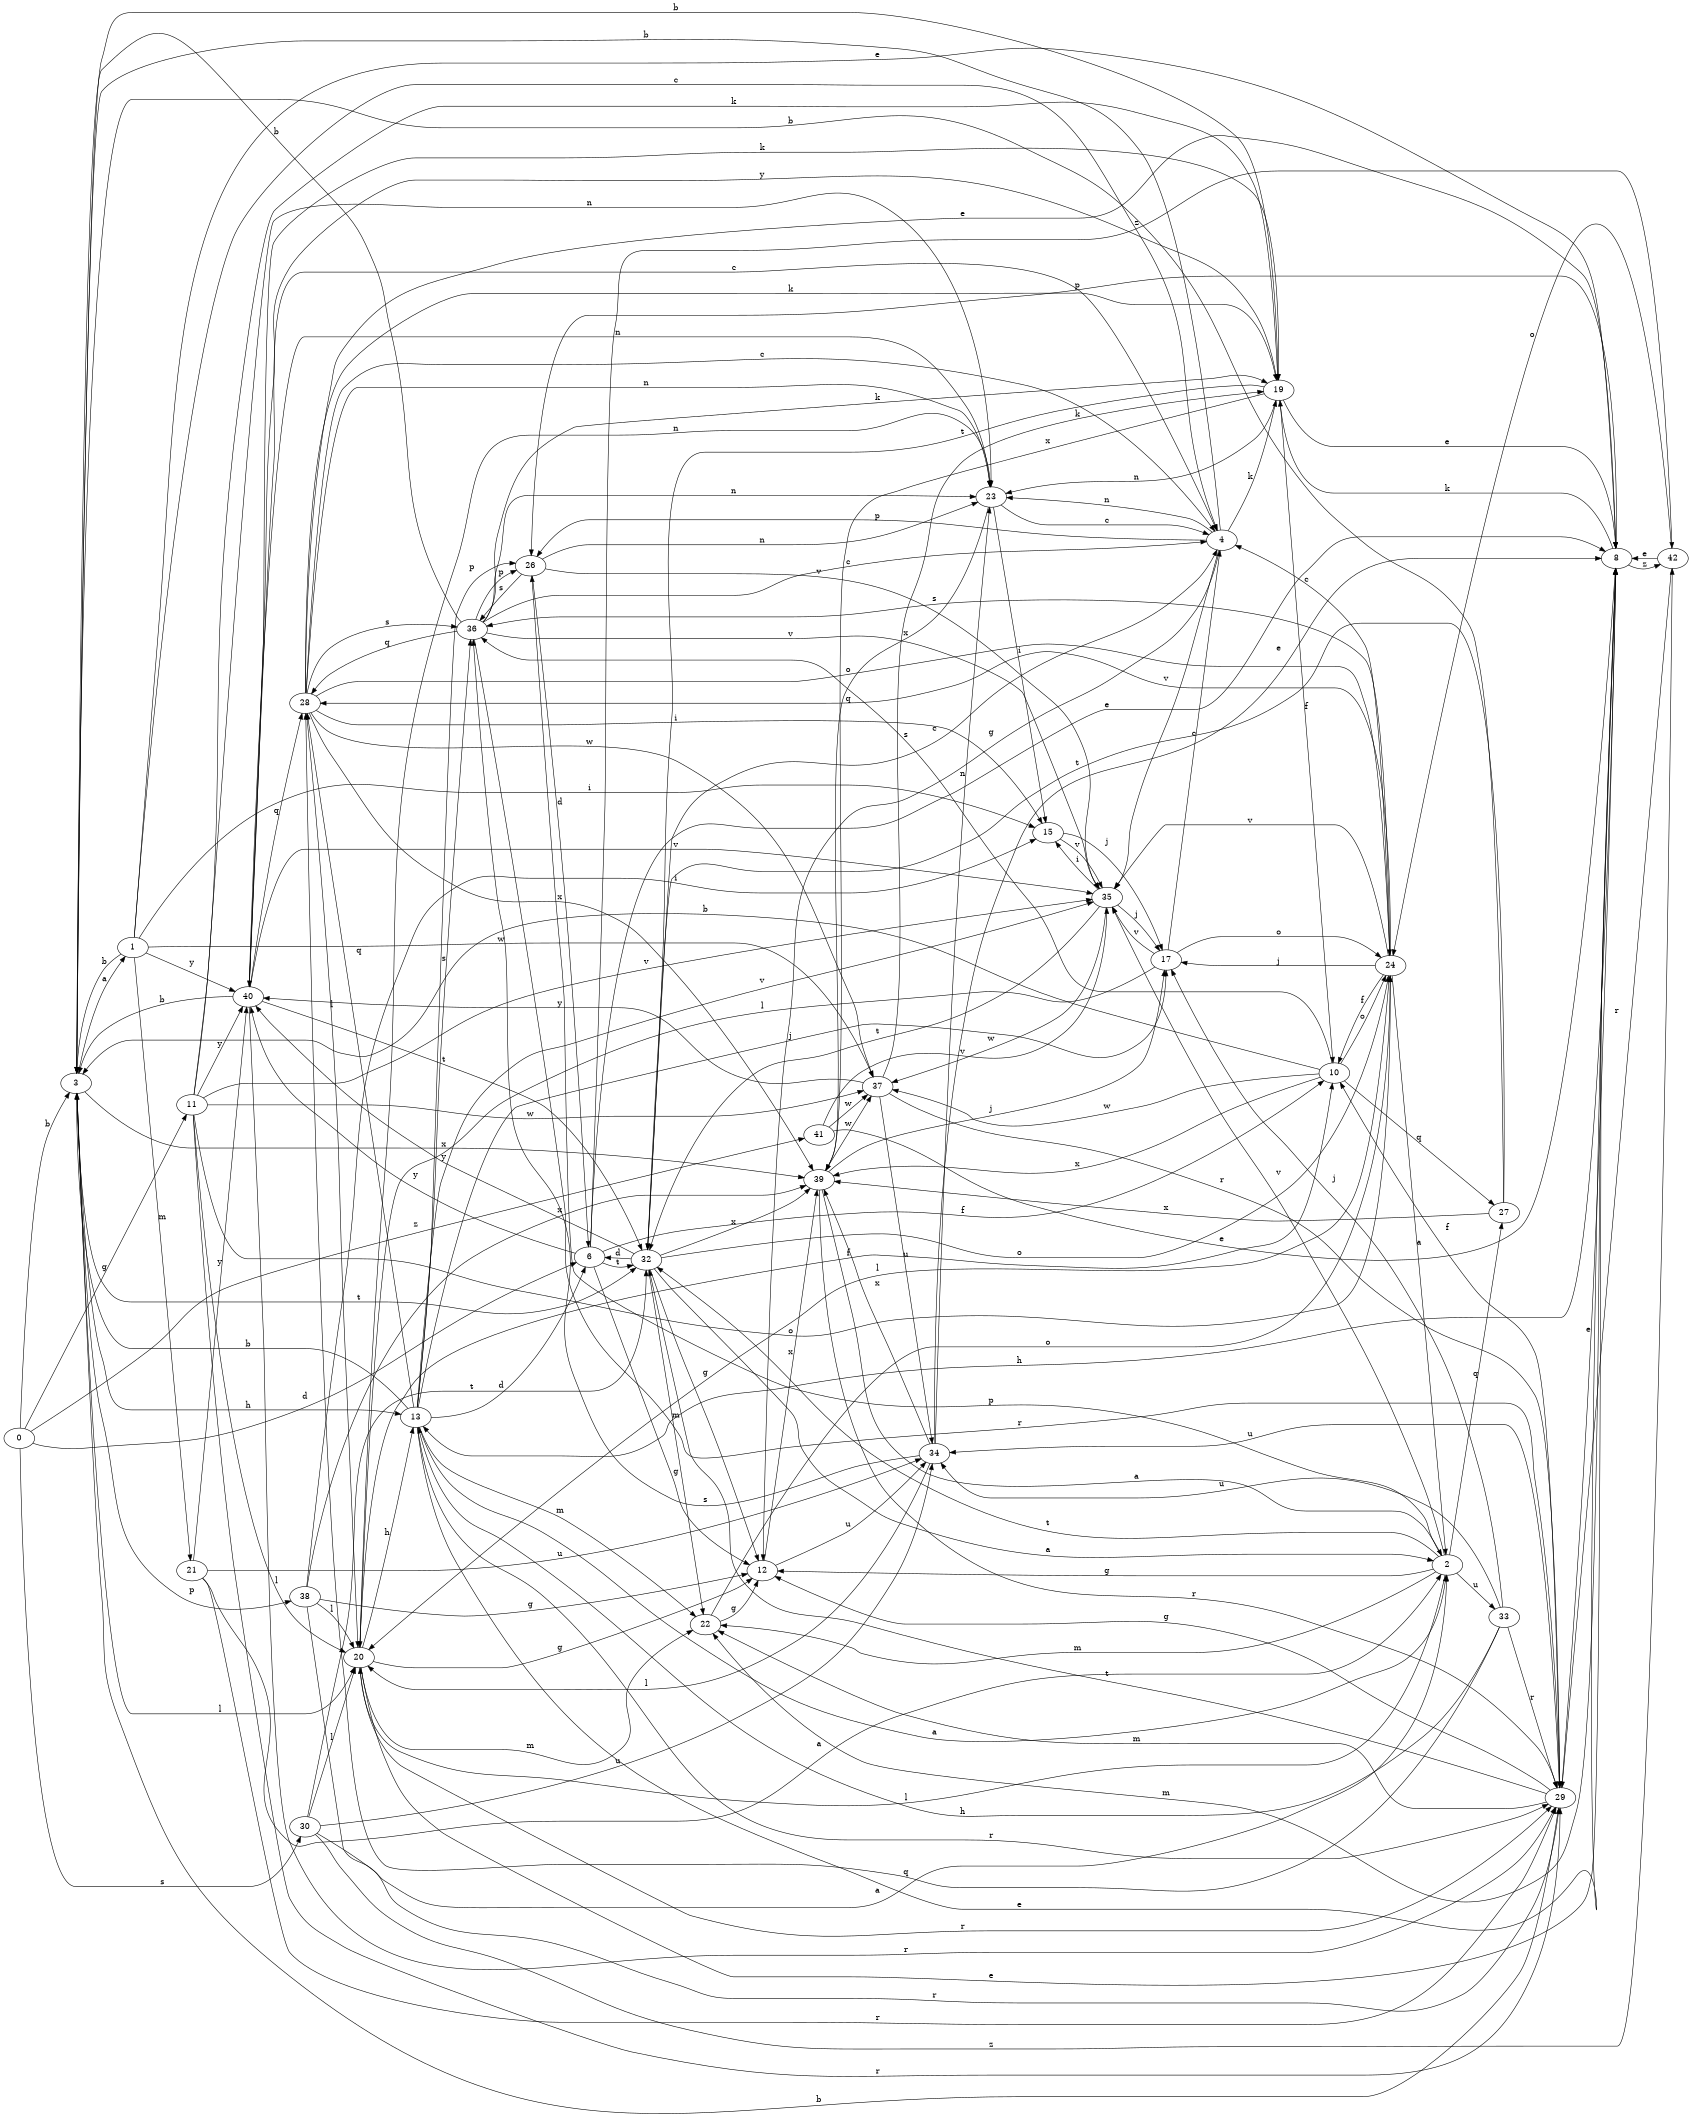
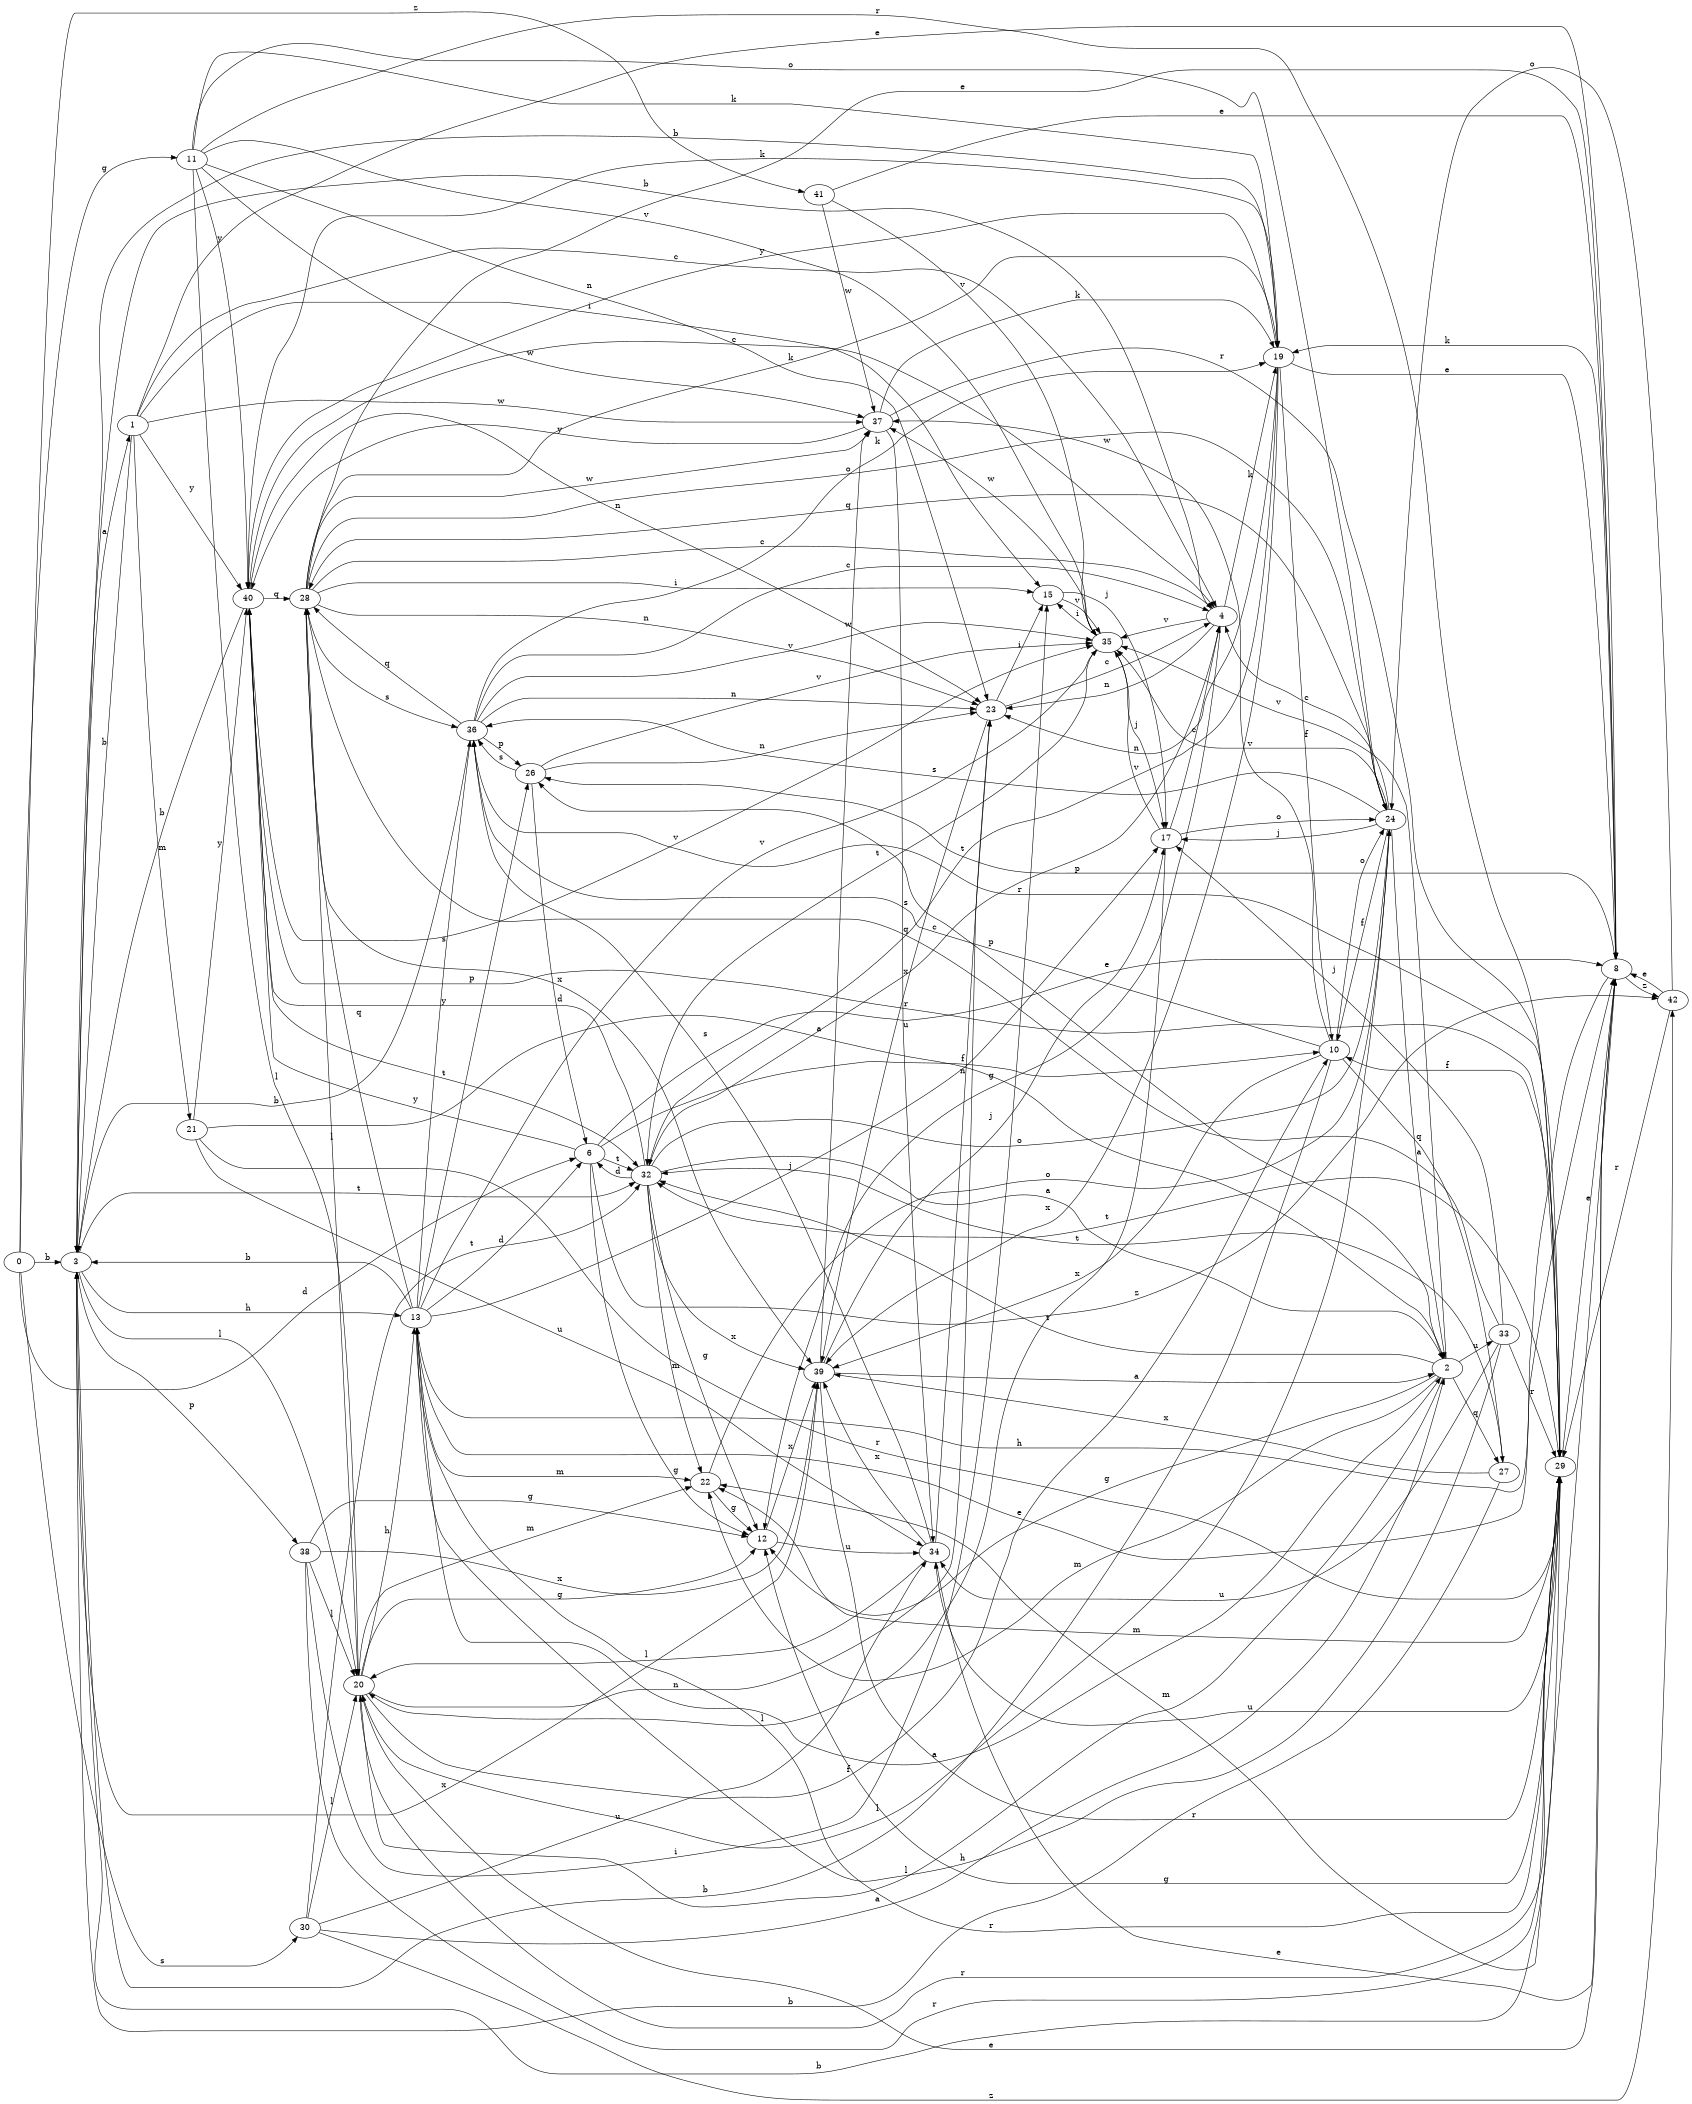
edge "4" -> "26": removed, label "p"
